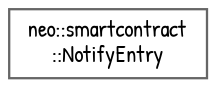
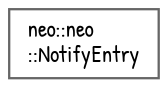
node "neo::smartcontract ::NotifyEntry": label "neo::smartcontract ::NotifyEntry" -> "neo::neo ::NotifyEntry"
